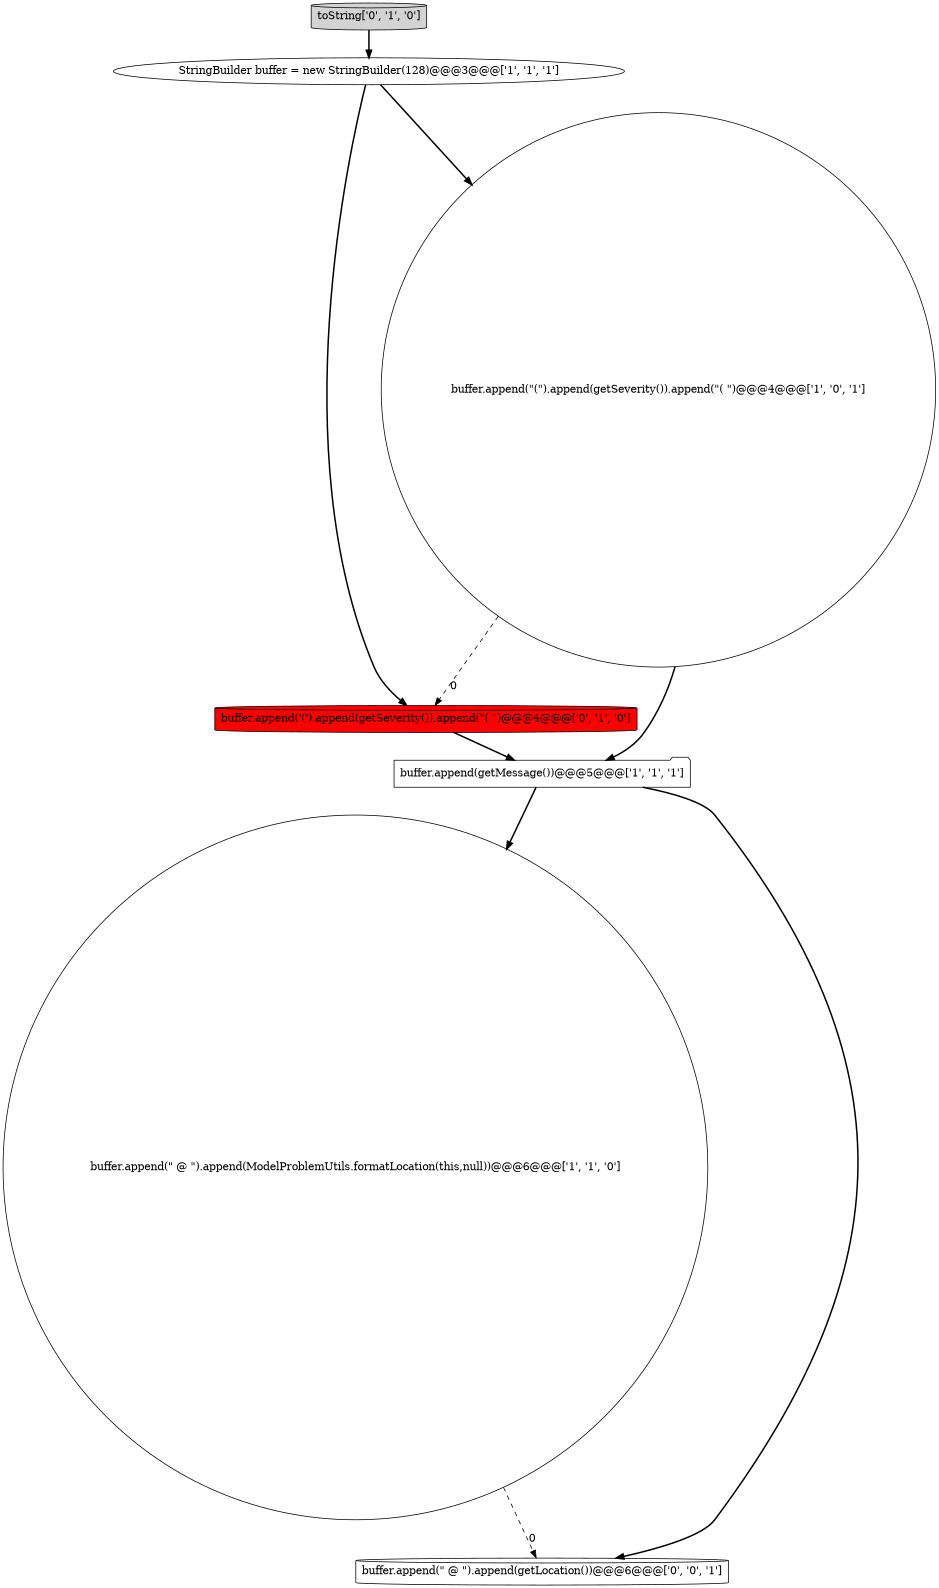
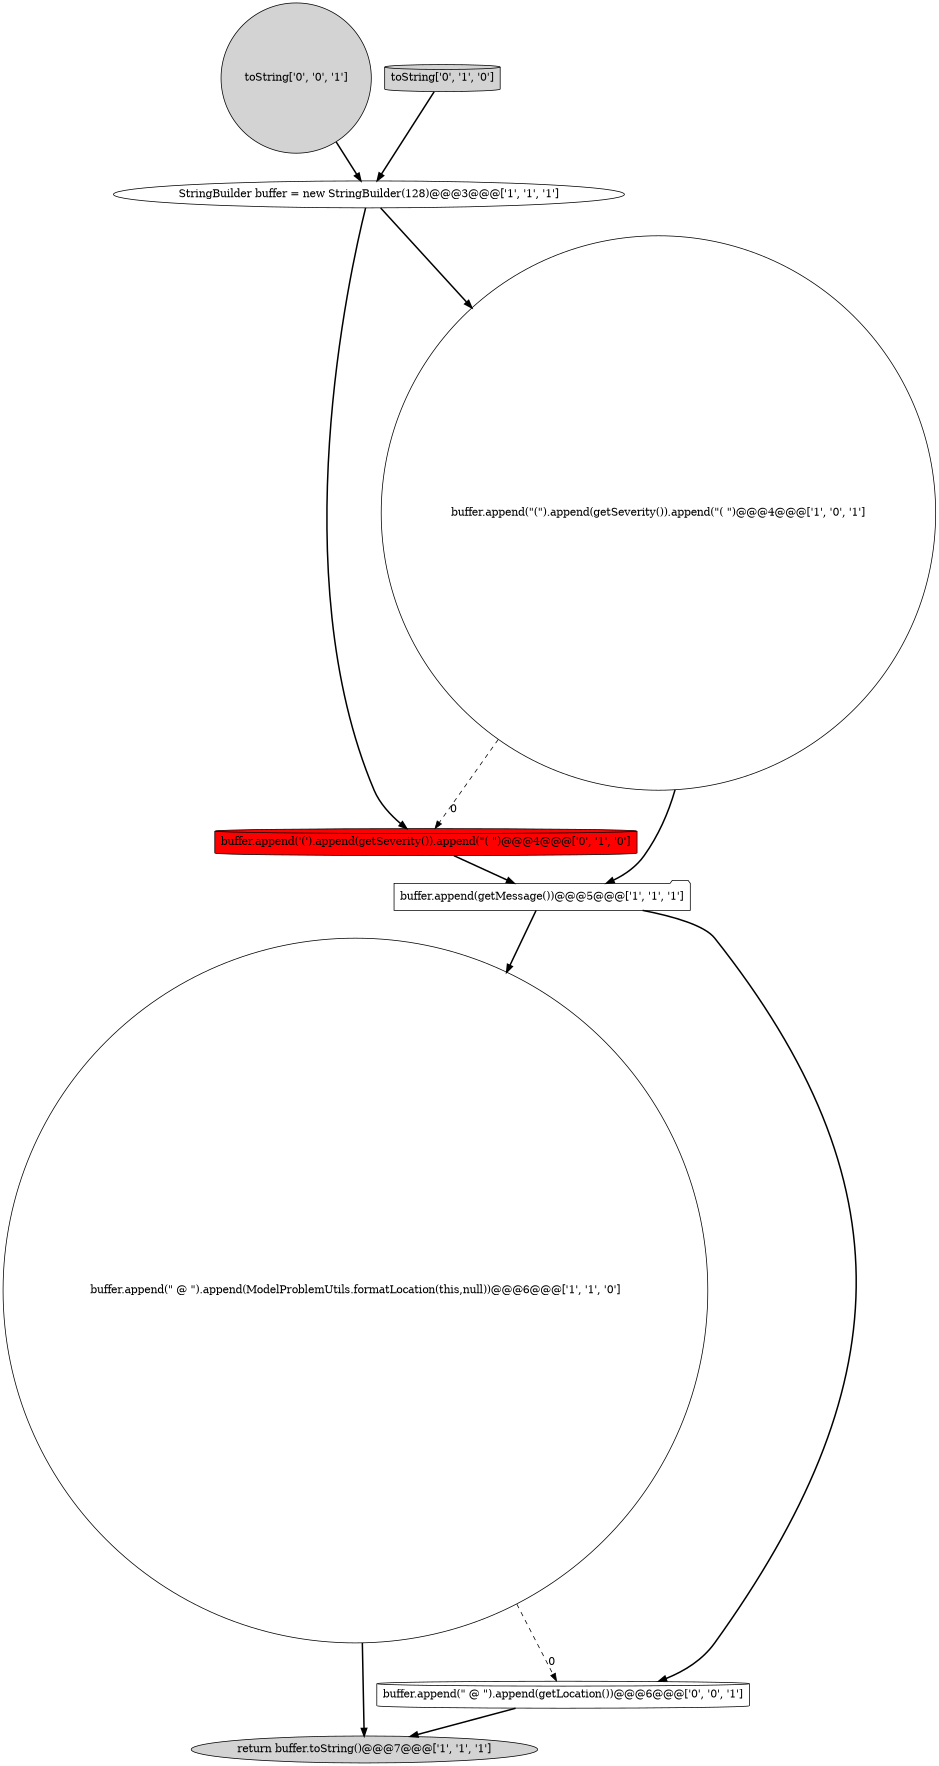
node "toString['0', '0', '1']": added
node "return buffer.toString()@@@7@@@['1', '1', '1']": added
